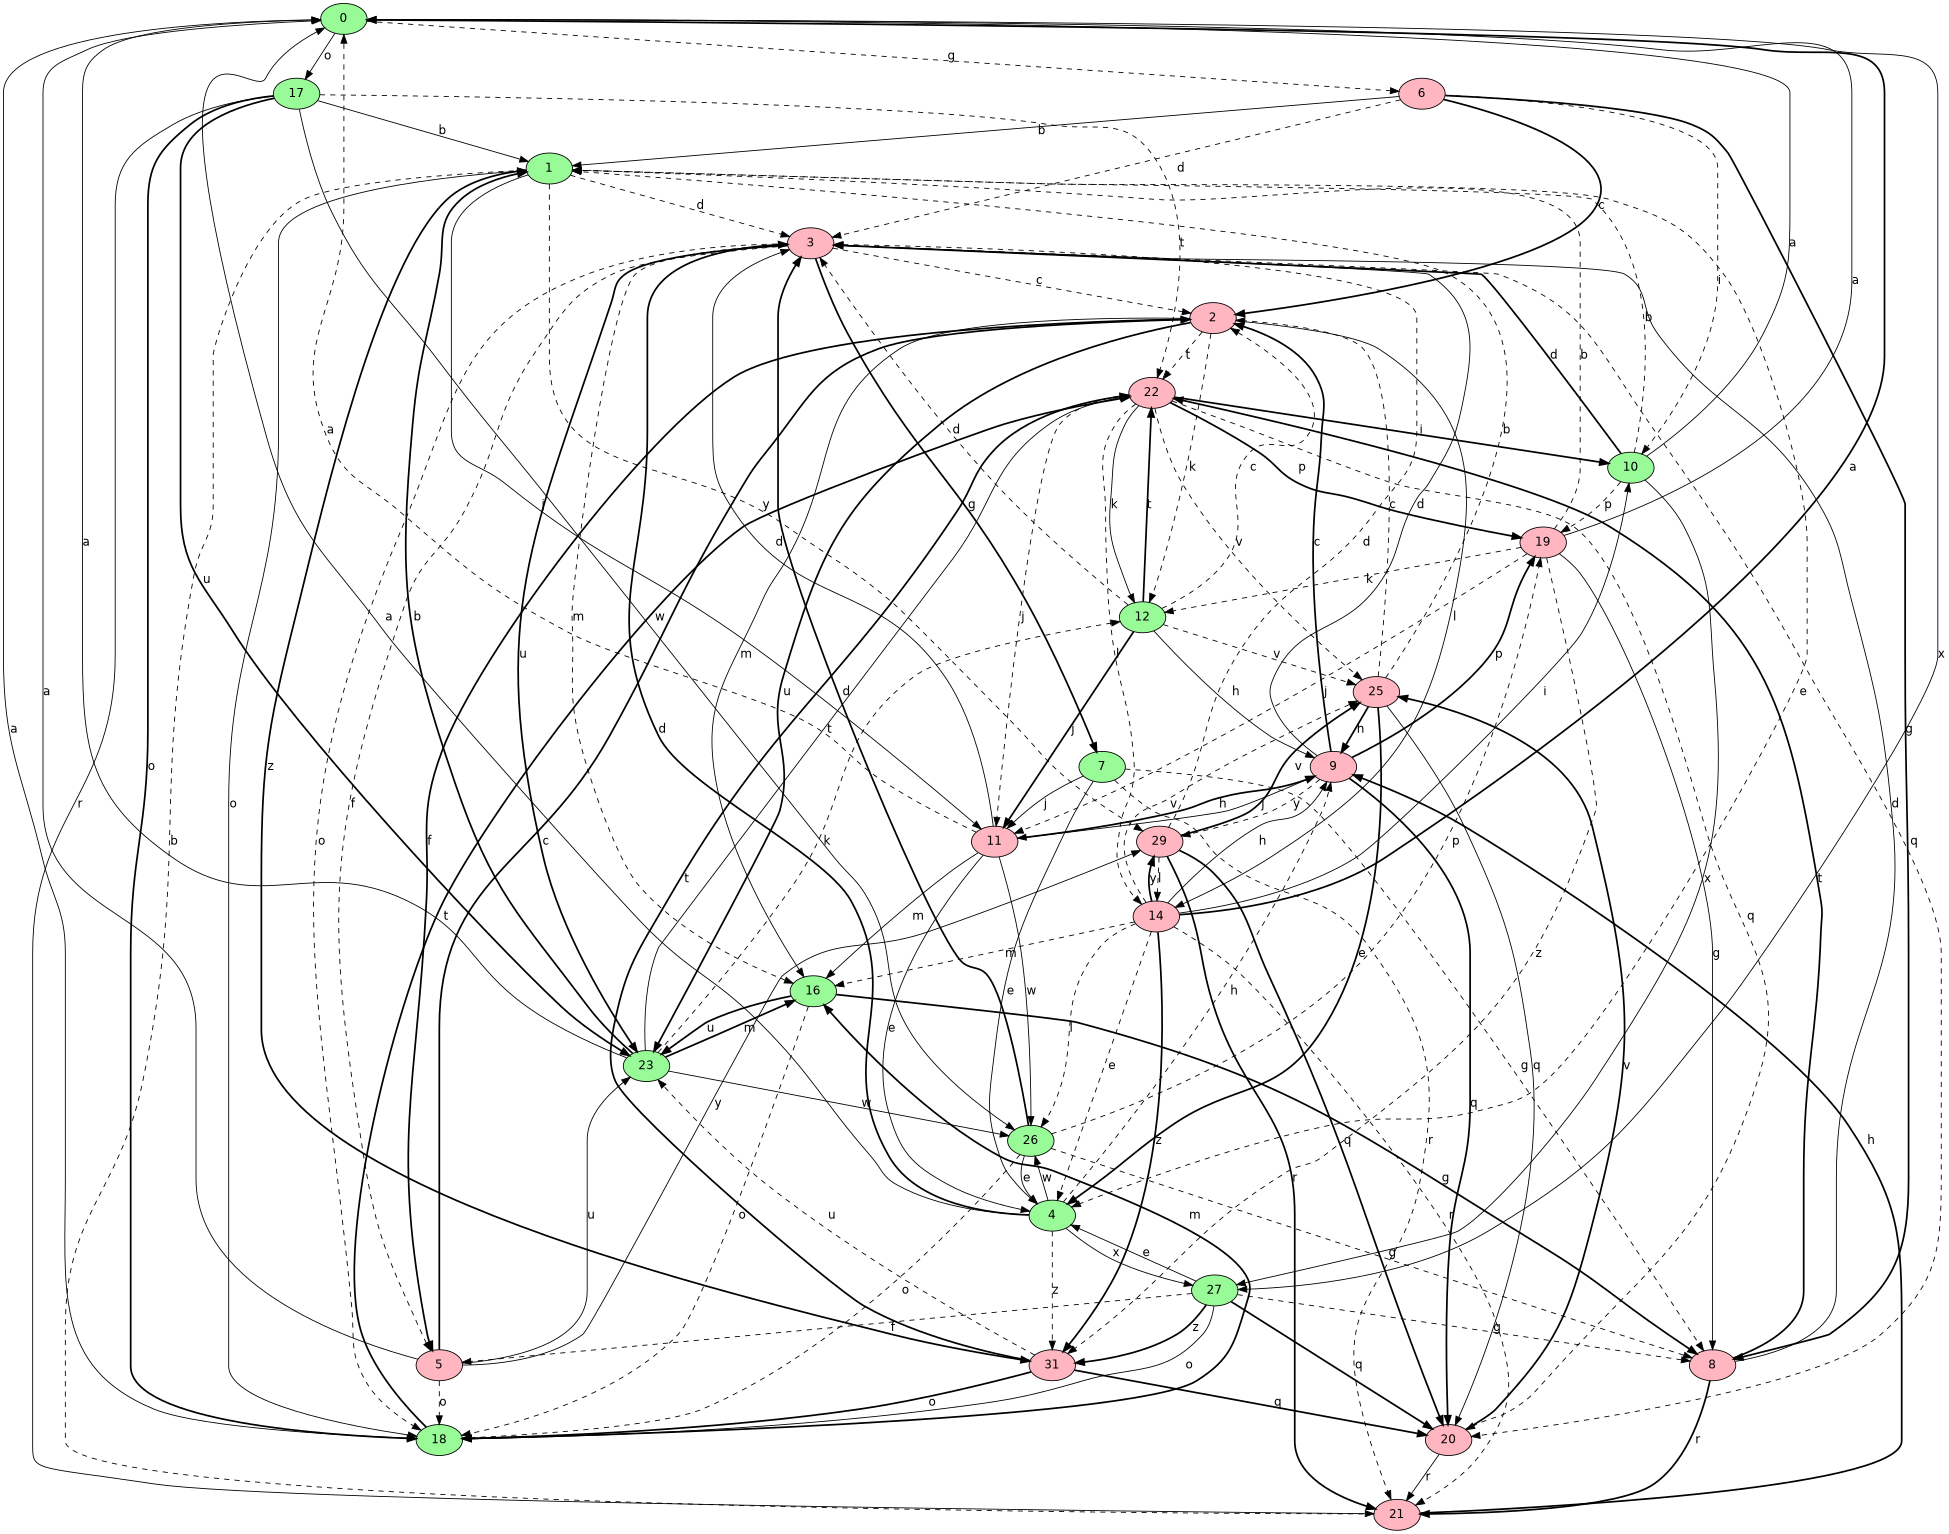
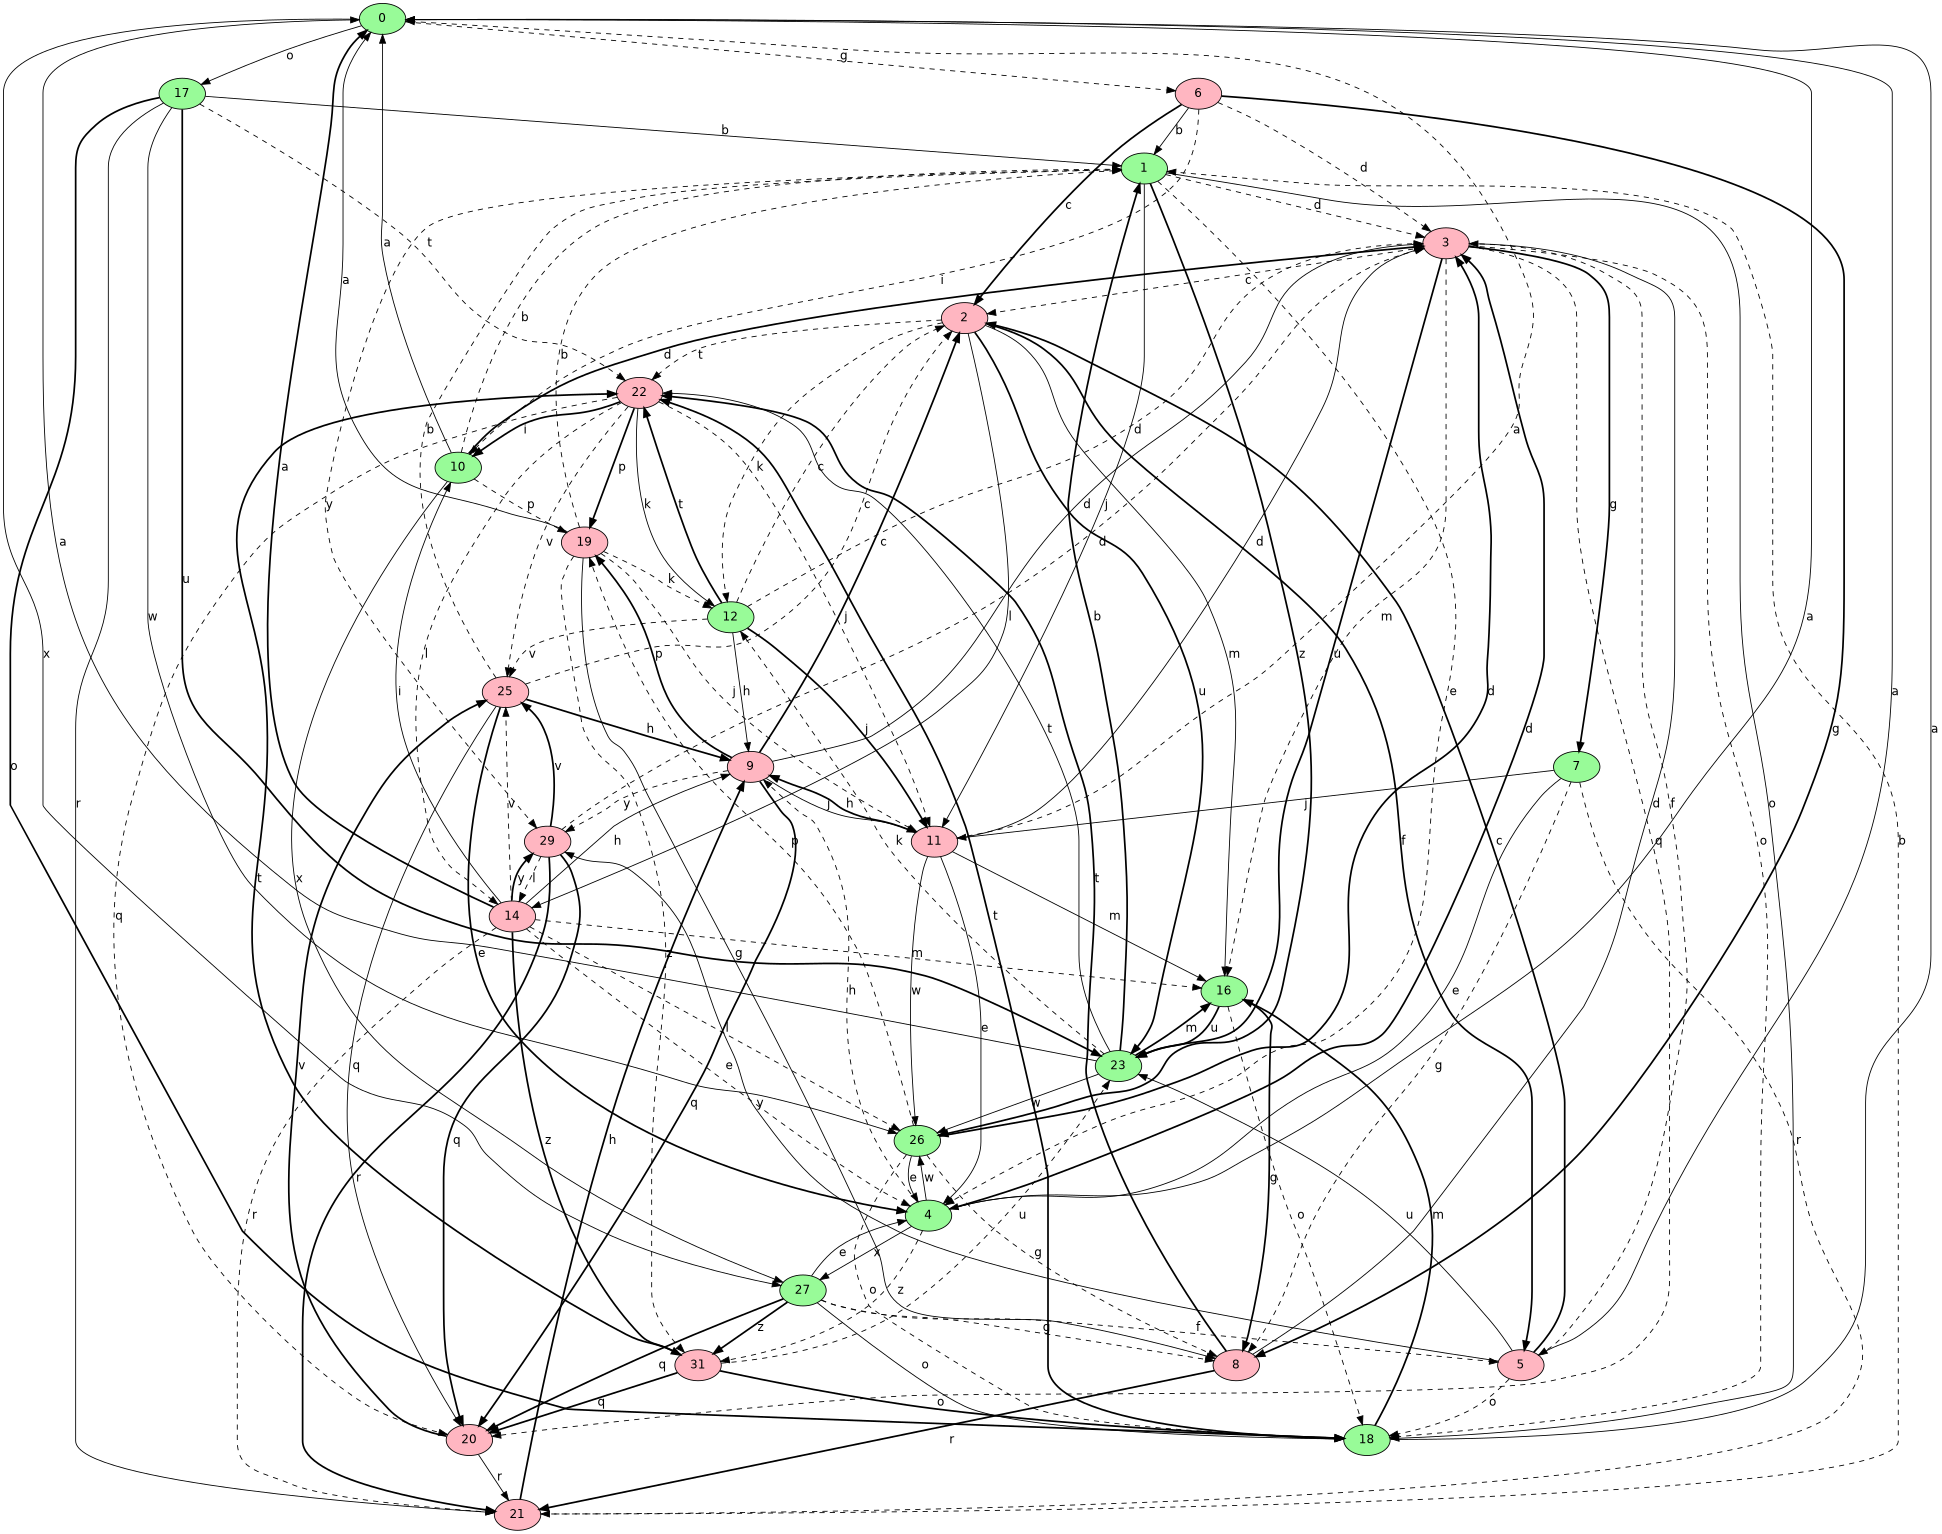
edge "1" -> "31": now "1" -> "26"
